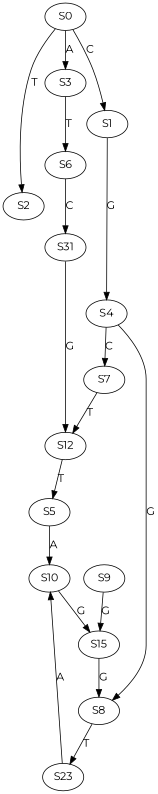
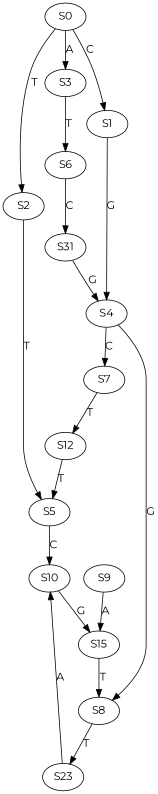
edge "S31" -> "S12": now "S31" -> "S4"
edge "S2" -> "S5": added, label "T"
edge "S5" -> "S10": label "A" -> "C"
edge "S9" -> "S15": label "G" -> "A"
edge "S15" -> "S8": label "G" -> "T"
